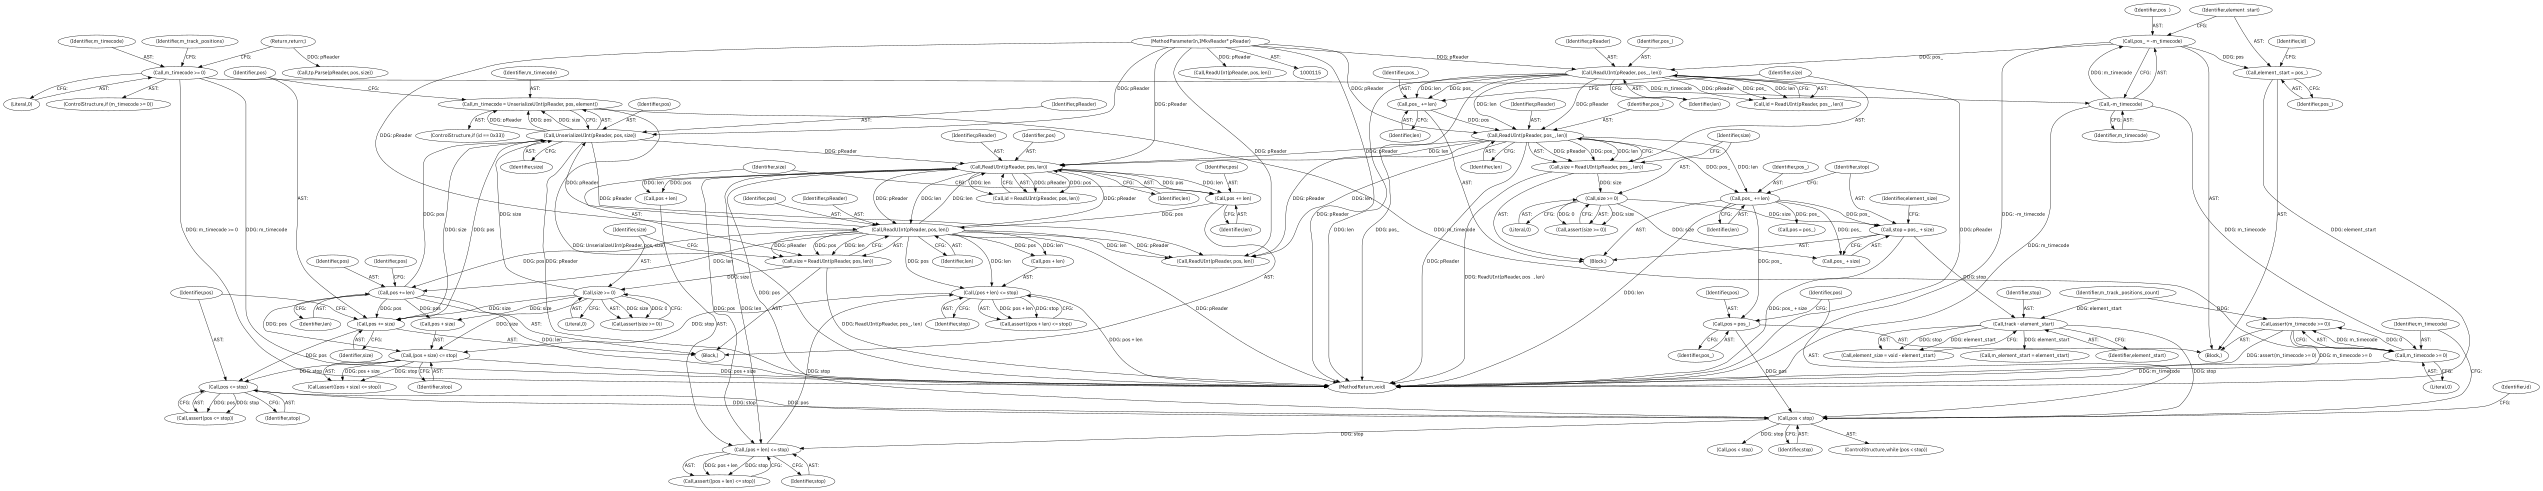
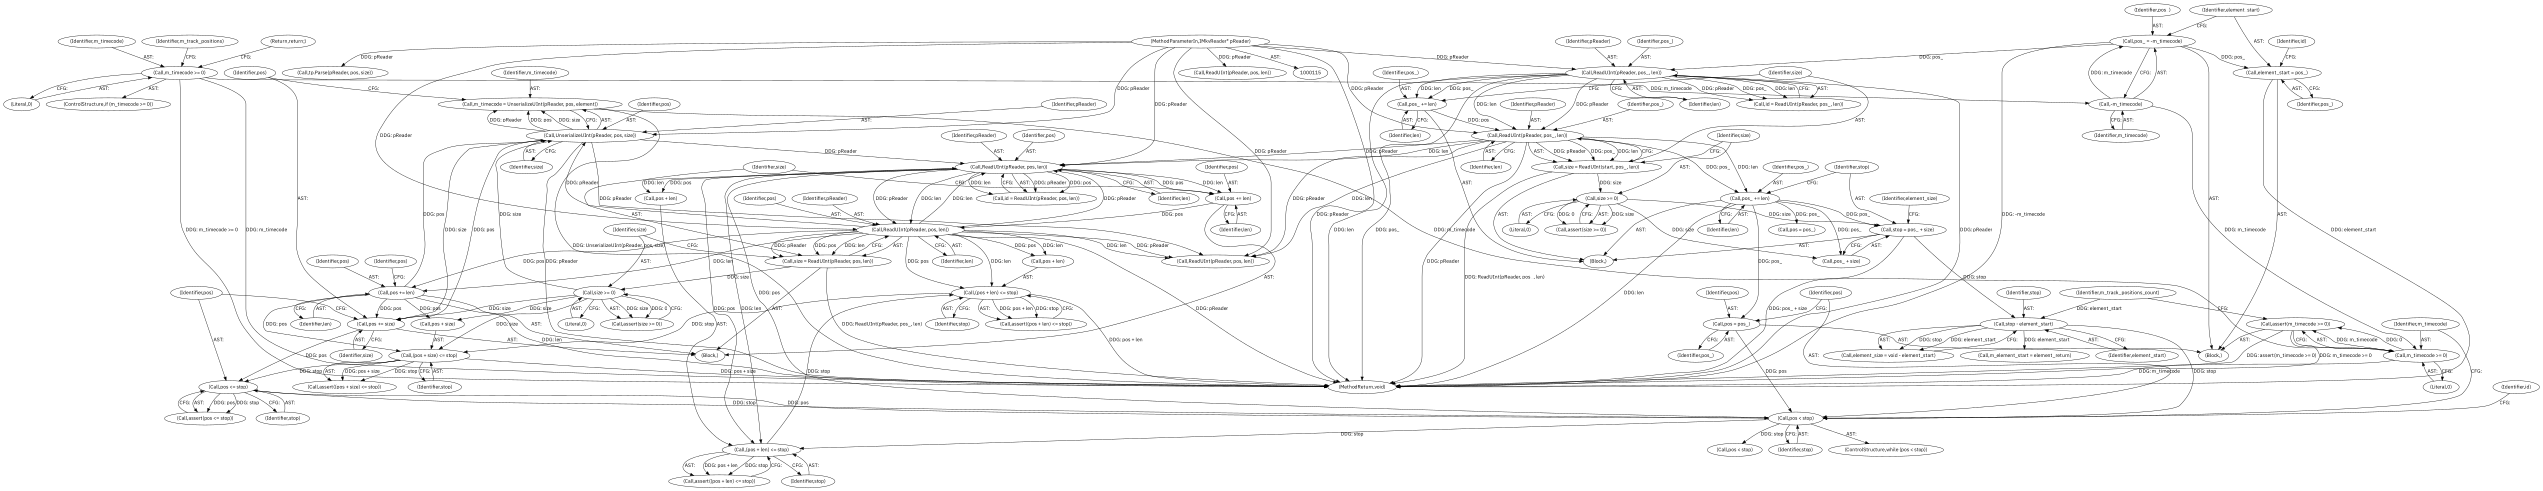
edge "(Call,pos_ = -m_timecode)" -> "(Call,element_start = pos_)": label "DDG: pos" -> "DDG: pos_"
edge "(Return,return;)" -> "(Call,tp.Parse(pReader, pos, size))": now "(MethodParameterIn,IMkvReader* pReader)" -> "(Call,tp.Parse(pReader, pos, size))"
node "(ControlStructure,if (id == 0x33))": removed
node "(Call,size = ReadUInt(pReader, pos_, len))": label "(Call,size = ReadUInt(pReader, pos_, len))" -> "(Call,size = ReadUInt(start, pos_, len))"
edge "(Identifier,m_track_positions_count)" -> "(Call,assert(m_timecode >= 0))": label "DDG: " -> "CFG: "
node "(Call,track - element_start)": label "(Call,track - element_start)" -> "(Call,stop - element_start)"
edge "(Call,-m_timecode)" -> "(MethodReturn,void)": removed, label "DDG: m_timecode"
node "(Call,m_element_start = element_start)": label "(Call,m_element_start = element_start)" -> "(Call,m_element_start = element_return)"
